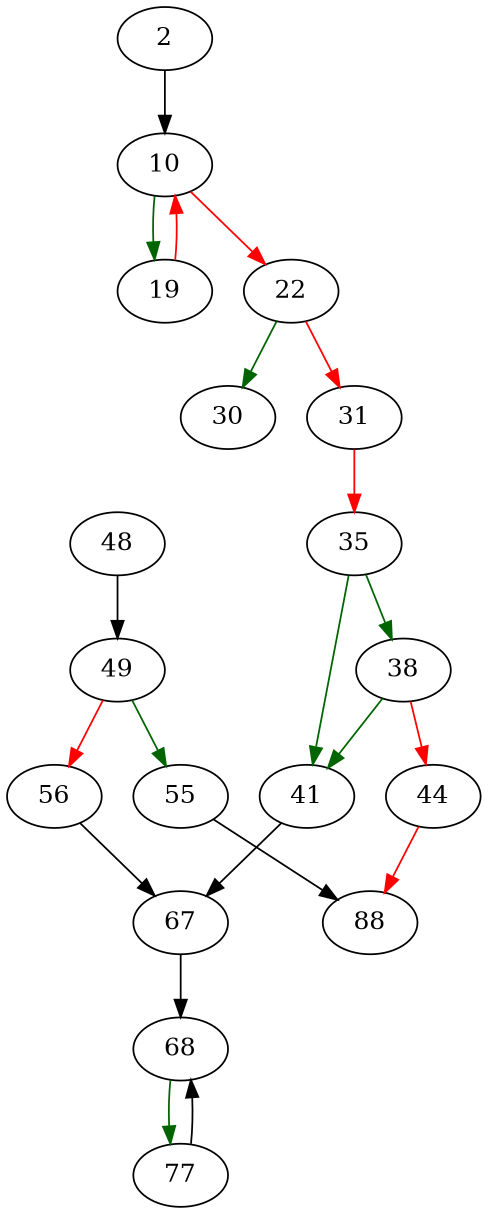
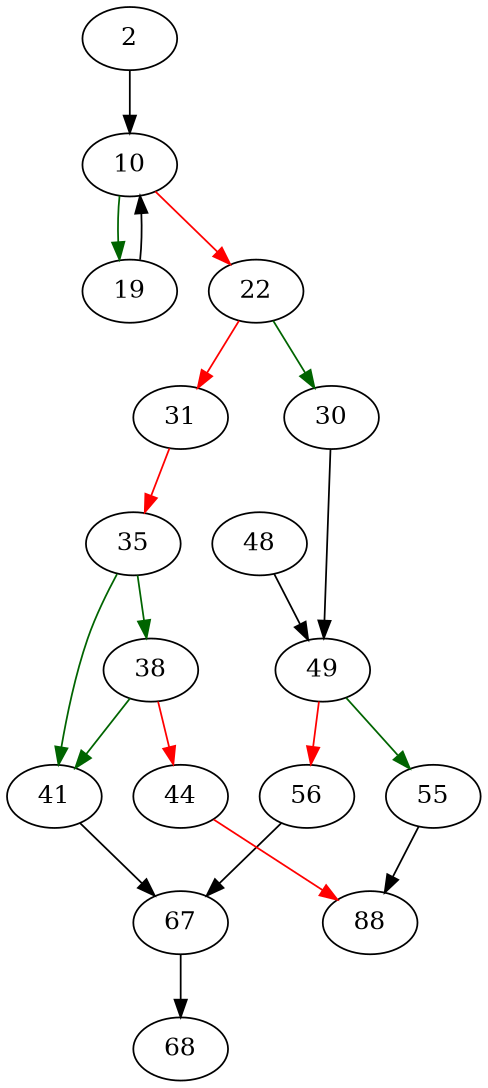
edge "19" -> "10": color red -> black
edge "30" -> "49": added
node "77": removed
